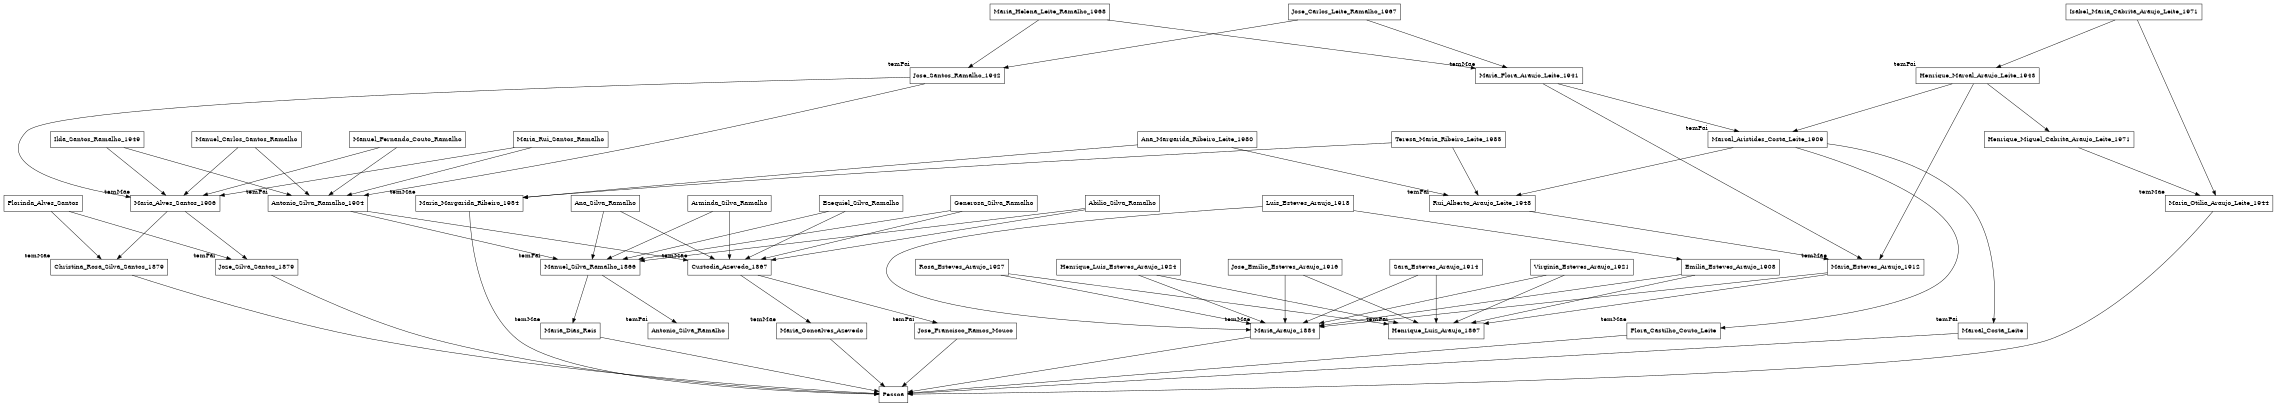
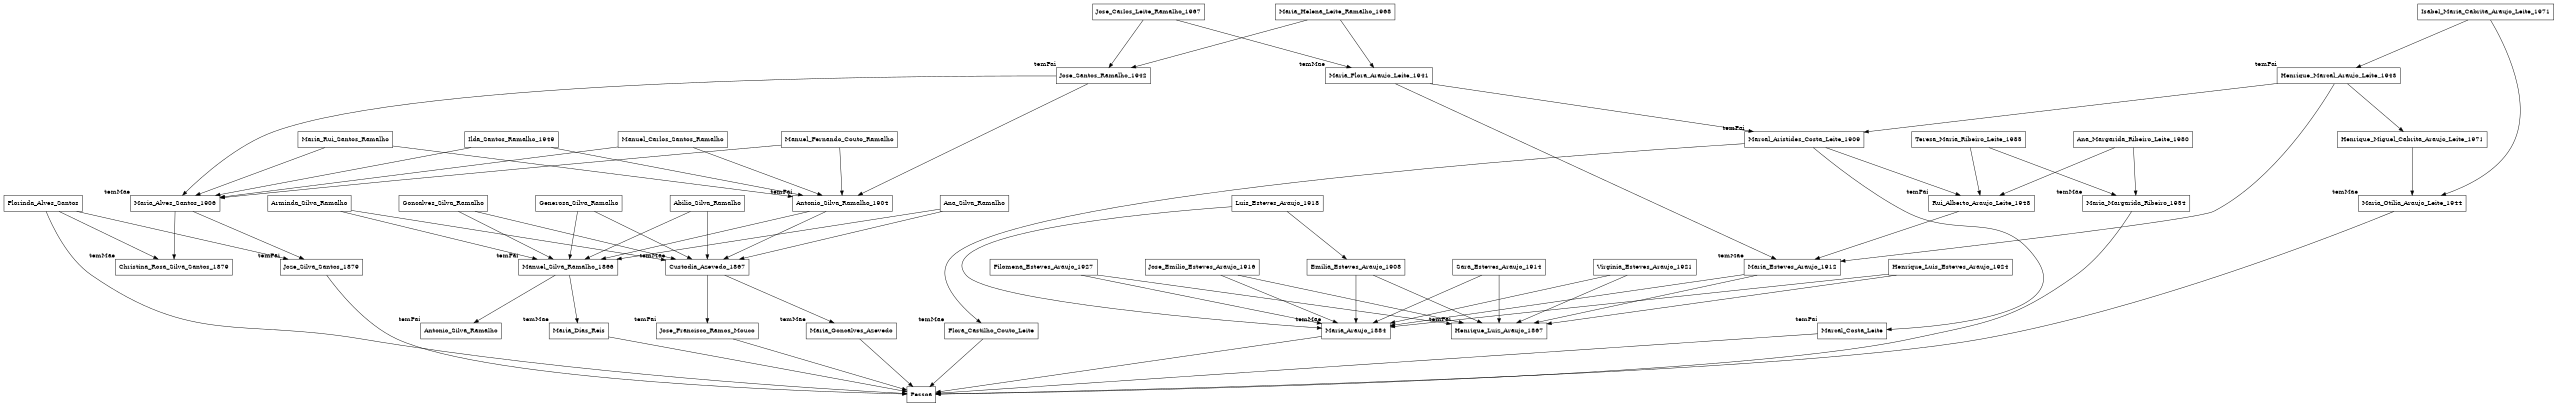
node "Ezequiel_Silva_Ramalho": label "Ezequiel_Silva_Ramalho" -> "Goncalves_Silva_Ramalho"
node "Rosa_Esteves_Araujo_1927": label "Rosa_Esteves_Araujo_1927" -> "Filomena_Esteves_Araujo_1927"
edge "Christina_Rosa_Silva_Santos_1879 temMae" -> "Pessoa": now "Florinda_Alves_Santos" -> "Pessoa"
